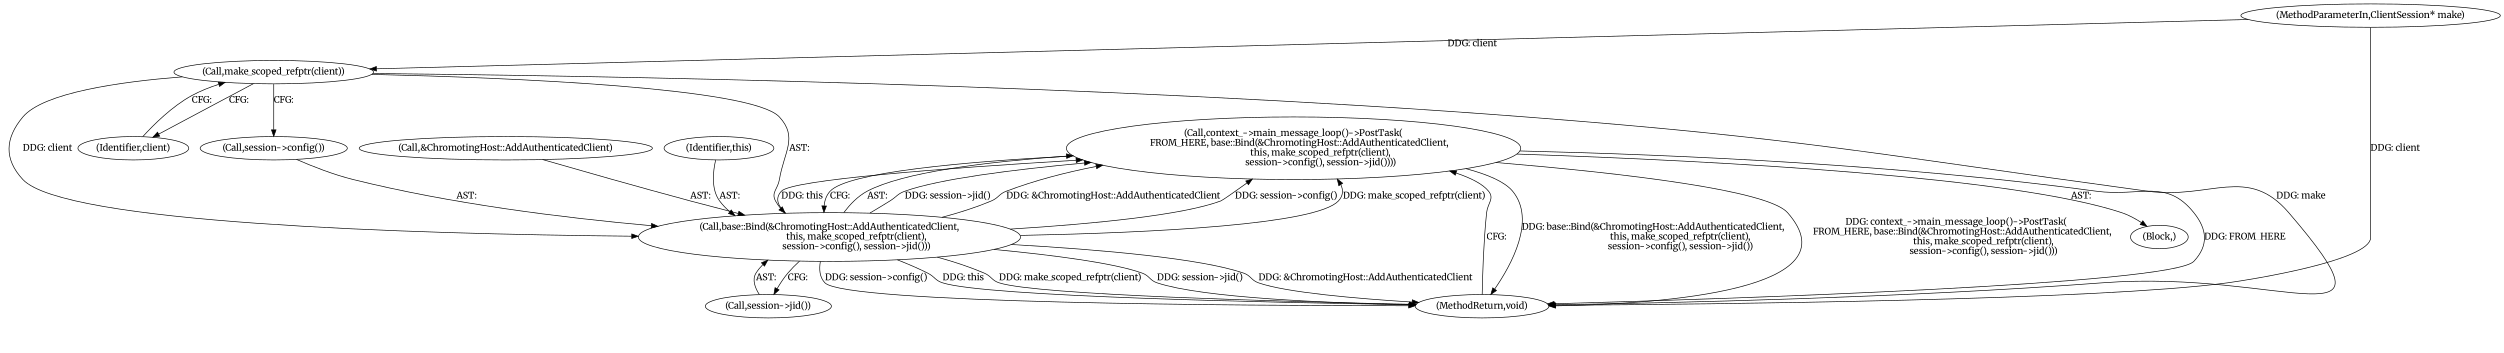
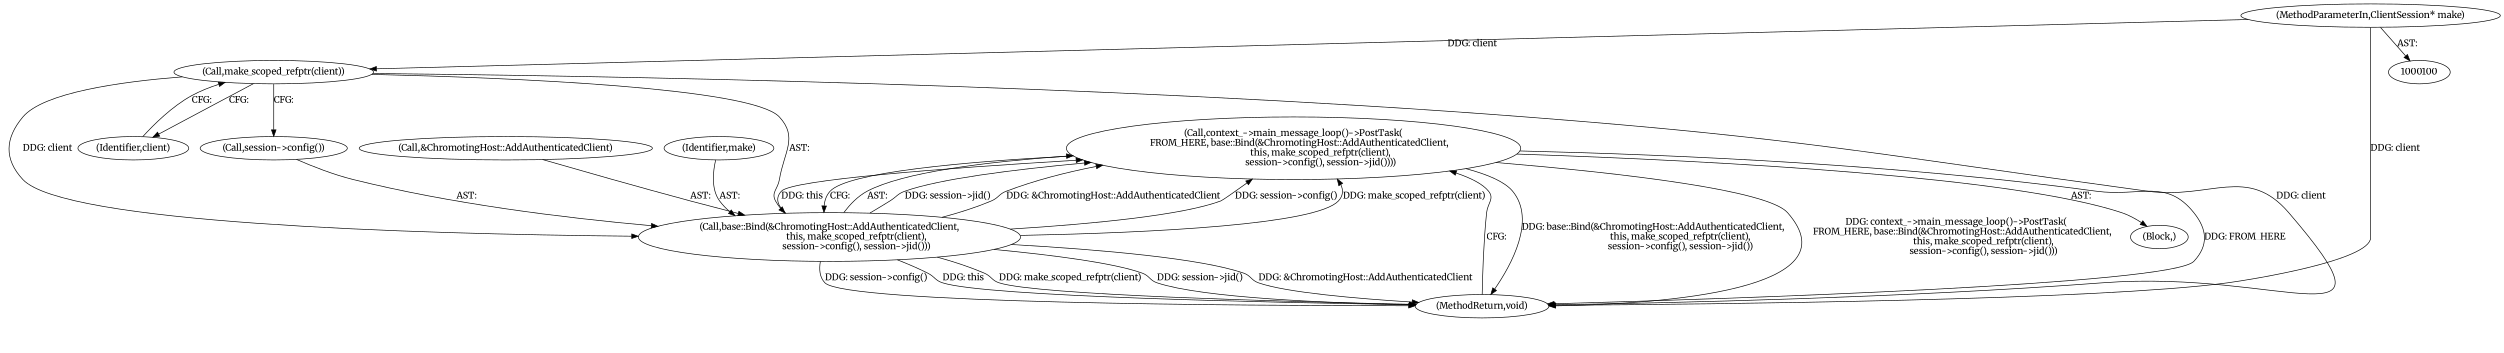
node "1000100": added
node "(Identifier,this)": label "(Identifier,this)" -> "(Identifier,make)"
edge "(Call,make_scoped_refptr(client))" -> "(MethodReturn,void)": label "DDG: make" -> "DDG: client"
node "(Call,session->jid())": removed
